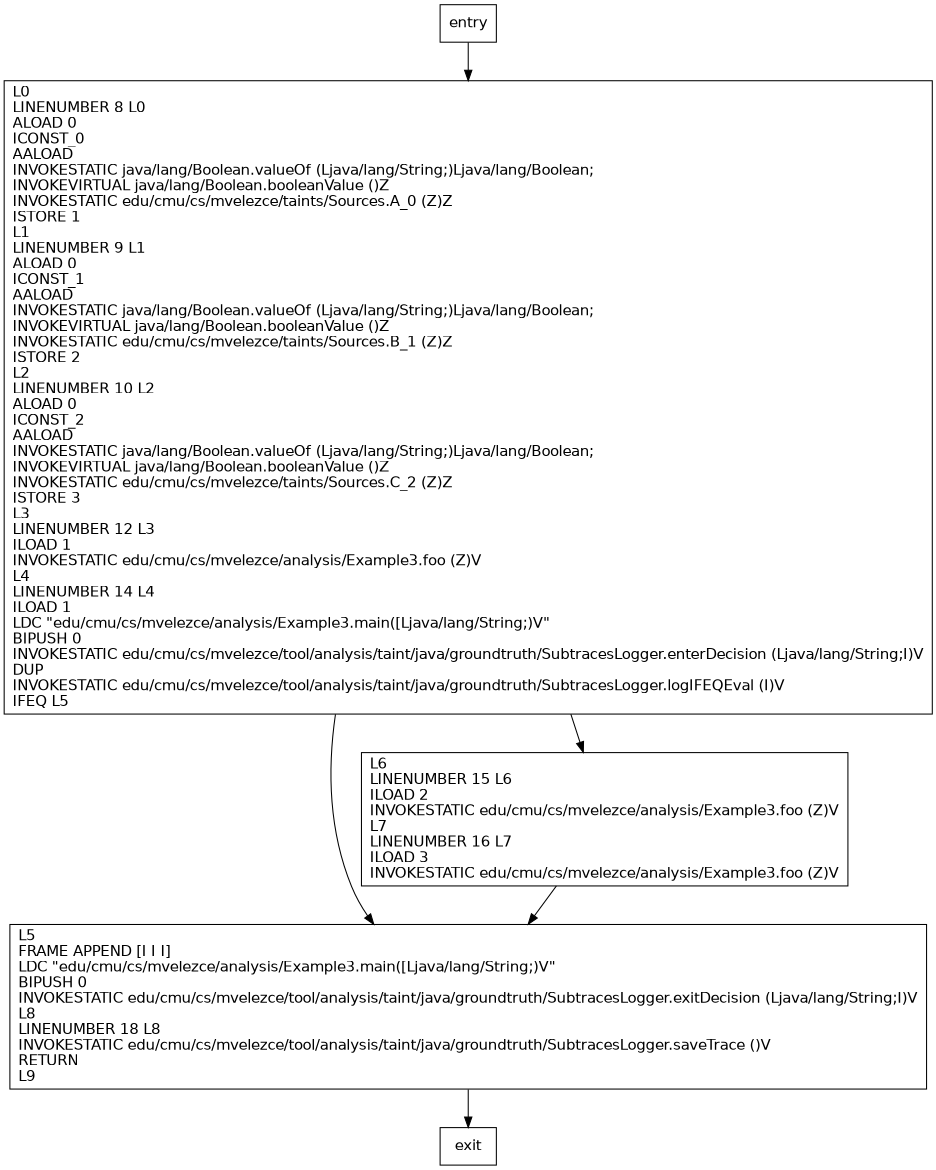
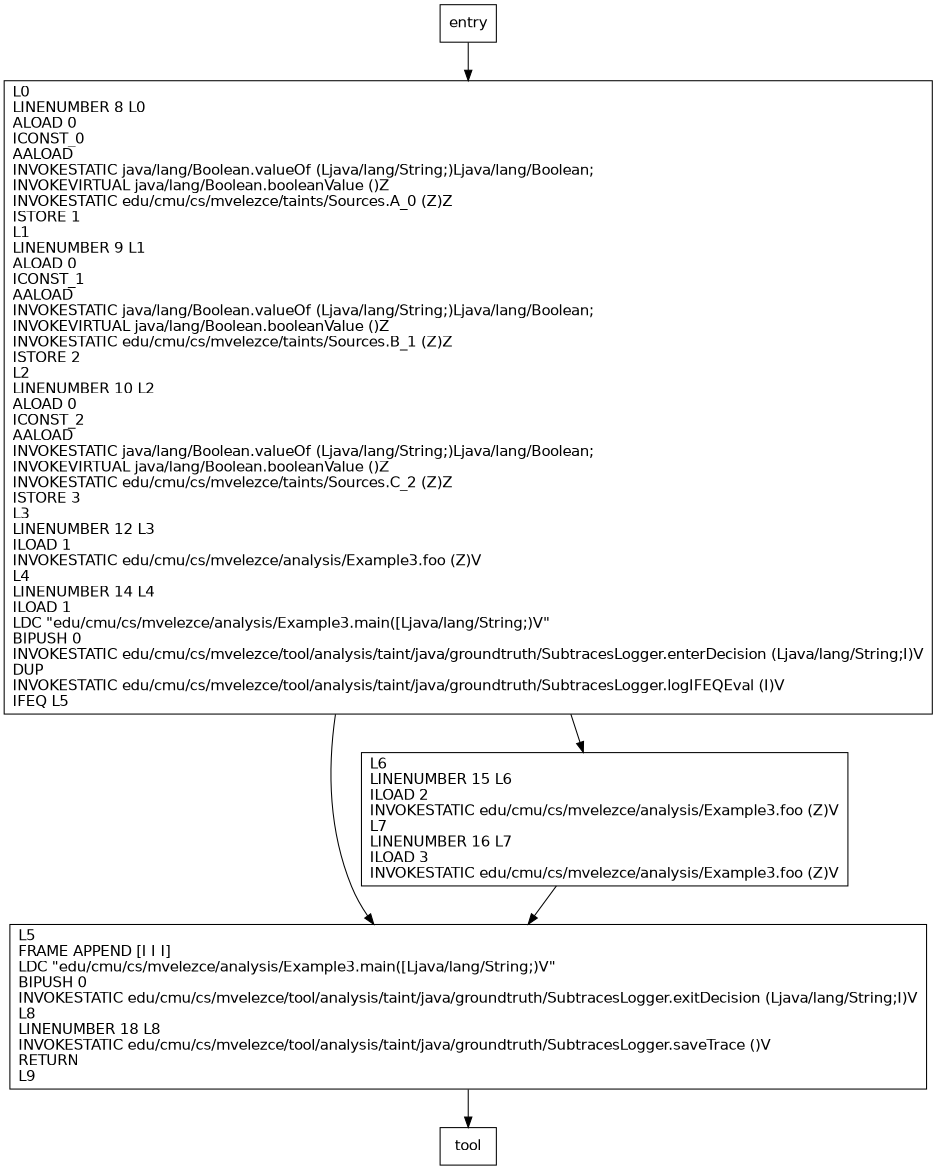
node "exit": label "exit" -> "tool"
